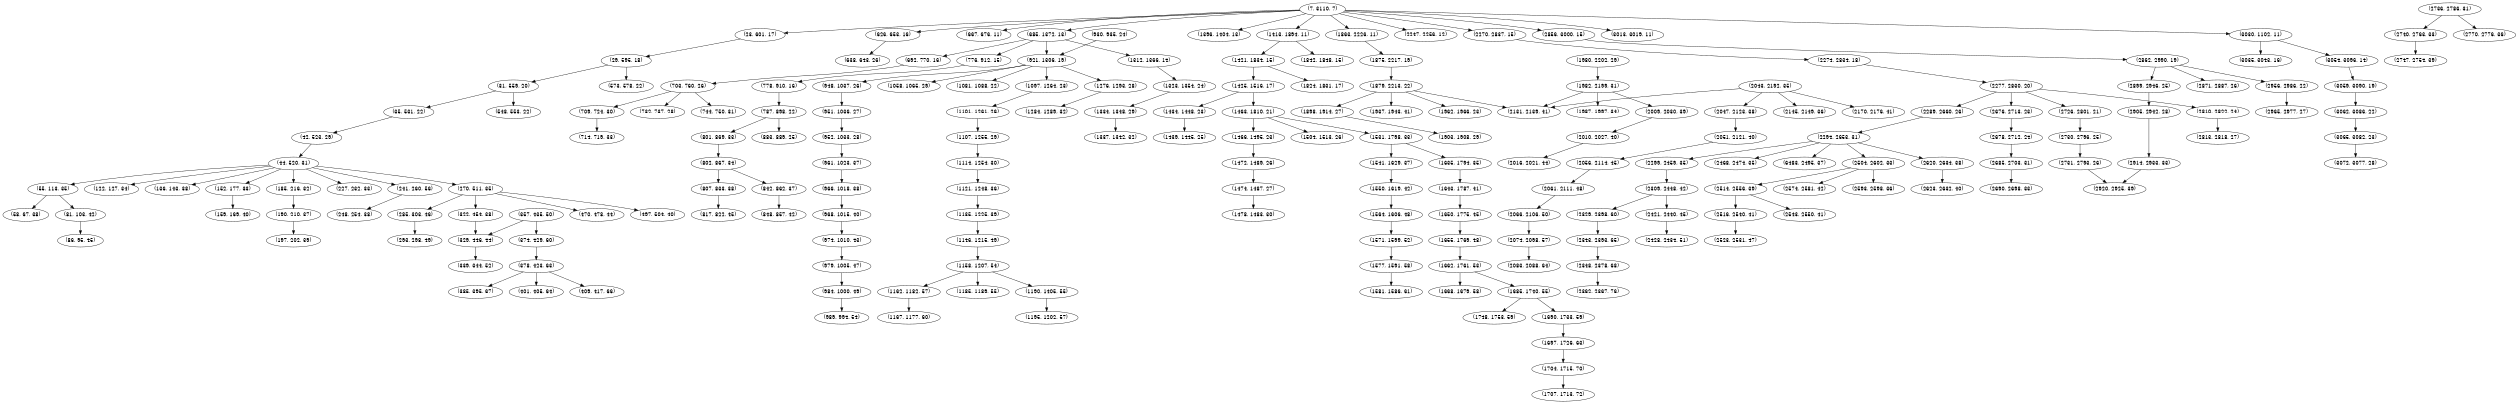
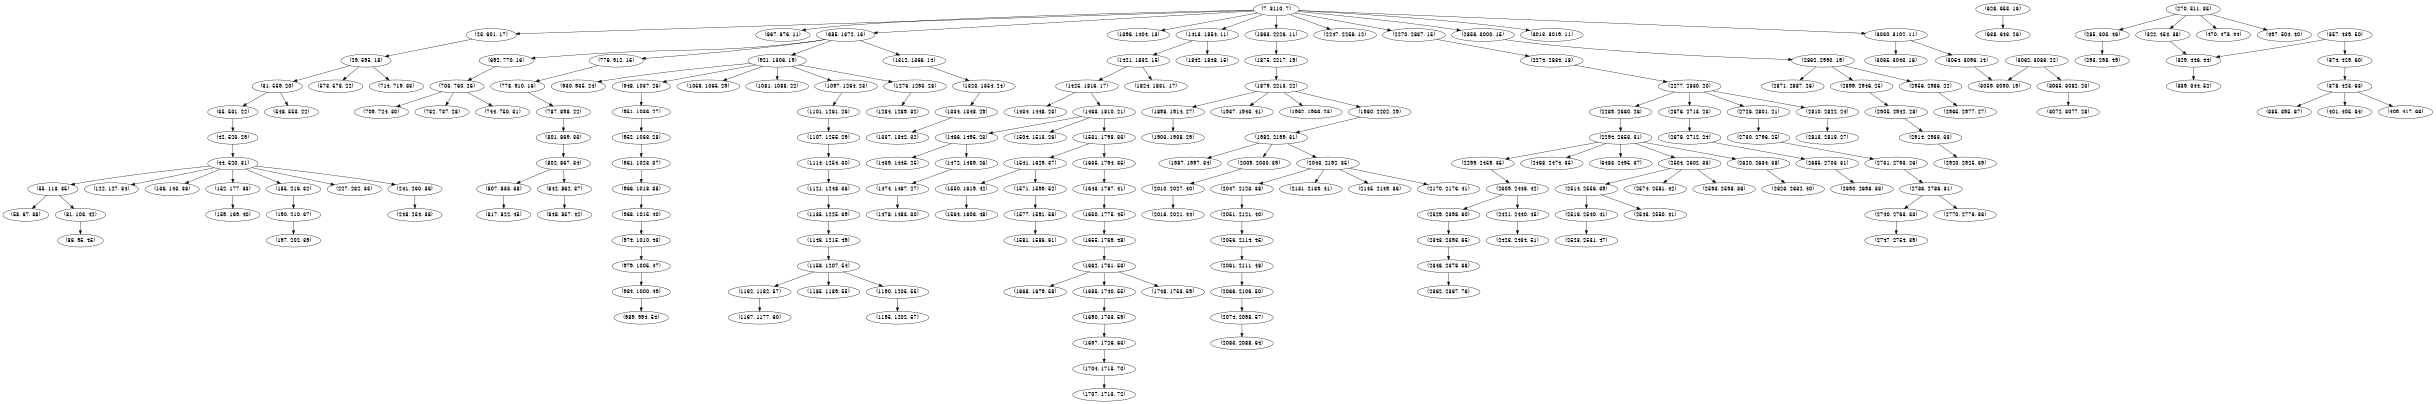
edge "(7, 3110, 7)" -> "(626, 653, 16)": removed
node "(1413, 1894, 11)": label "(1413, 1894, 11)" -> "(1413, 1854, 11)"
node "(3030, 1102, 11)": label "(3030, 1102, 11)" -> "(3030, 3102, 11)"
edge "(930, 935, 24)" -> "(921, 1306, 19)": reversed
node "(1421, 1834, 15)": label "(1421, 1834, 15)" -> "(1421, 1832, 15)"
node "(1425, 1516, 17)": label "(1425, 1516, 17)" -> "(1425, 1816, 17)"
edge "(3059, 3090, 19)" -> "(3062, 3086, 22)": reversed
edge "(1879, 2213, 22)" -> "(2131, 2139, 41)": now "(1879, 2213, 22)" -> "(1980, 2202, 29)"
edge "(1982, 2199, 31)" -> "(2131, 2139, 41)": now "(1982, 2199, 31)" -> "(2043, 2192, 35)"
edge "(709, 724, 30)" -> "(714, 719, 33)": now "(29, 595, 18)" -> "(714, 719, 33)"
edge "(1434, 1448, 23)" -> "(1439, 1445, 25)": now "(1466, 1495, 23)" -> "(1439, 1445, 25)"
node "(883, 889, 25)": removed
edge "(44, 520, 31)" -> "(270, 511, 35)": removed
edge "(2731, 2793, 26)" -> "(2920, 2925, 39)": now "(2731, 2793, 26)" -> "(2736, 2786, 31)"
node "(241, 260, 56)": label "(241, 260, 56)" -> "(241, 260, 36)"
node "(357, 435, 50)": label "(357, 435, 50)" -> "(357, 439, 50)"
edge "(1564, 1606, 48)" -> "(1571, 1599, 52)": now "(1541, 1629, 37)" -> "(1571, 1599, 52)"
node "(1190, 1405, 55)": label "(1190, 1405, 55)" -> "(1190, 1205, 55)"
edge "(1685, 1740, 55)" -> "(1748, 1753, 59)": now "(1662, 1761, 53)" -> "(1748, 1753, 59)"
